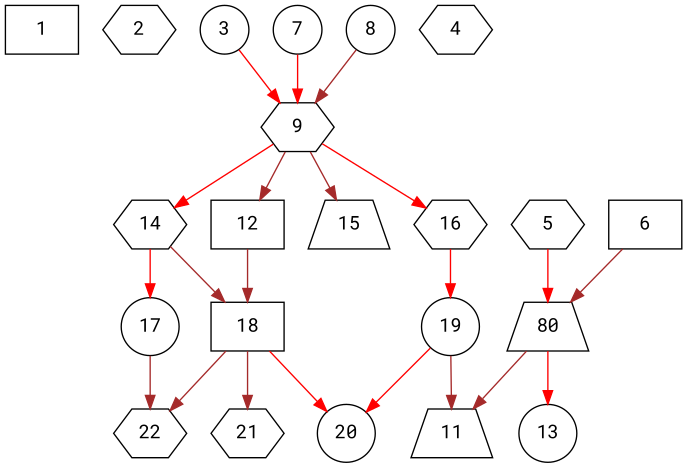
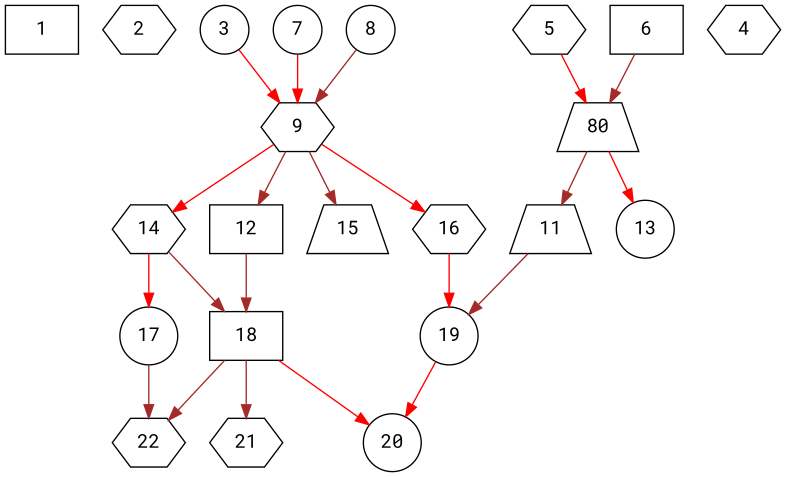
edge "19" -> "11": reversed
